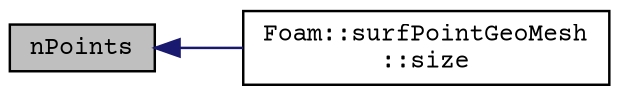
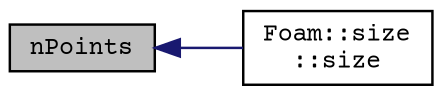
node "Foam::surfPointGeoMesh ::size": label "Foam::surfPointGeoMesh ::size" -> "Foam::size ::size"
